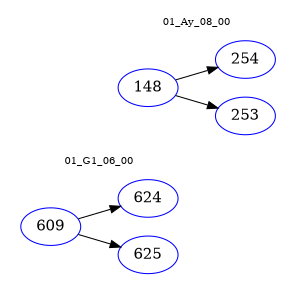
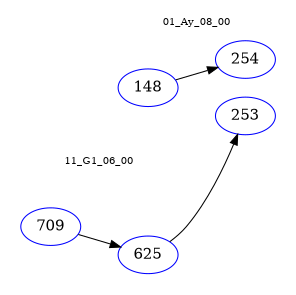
edge "148" -> "253": now "625" -> "253"
cluster "01_G1_06_00": label "01_G1_06_00" -> "11_G1_06_00"
node "624": removed
node "609": label "609" -> "709"
